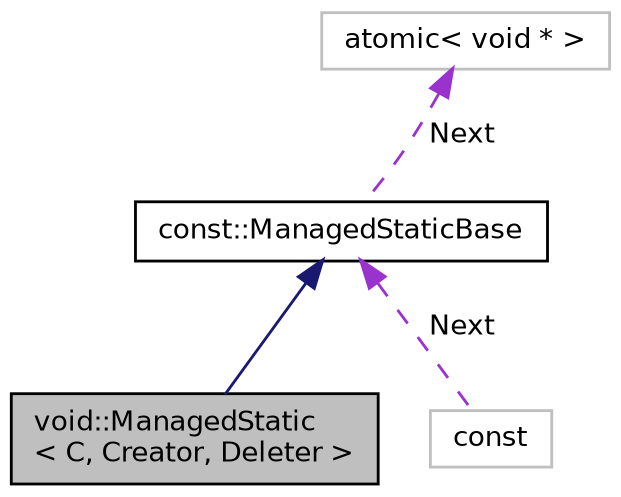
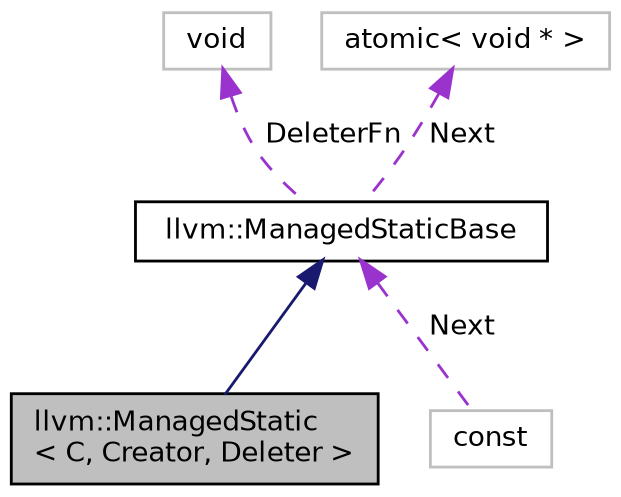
node "void": added
node "const::ManagedStaticBase": label "const::ManagedStaticBase" -> "llvm::ManagedStaticBase"
node "void::ManagedStatic < C, Creator, Deleter >": label "void::ManagedStatic < C, Creator, Deleter >" -> "llvm::ManagedStatic < C, Creator, Deleter >"
